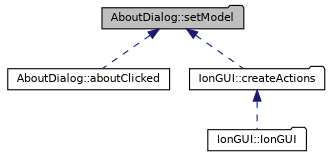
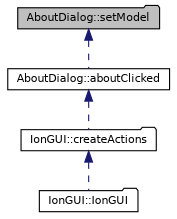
edge "IonGUI::createActions" -> "AboutDialog::setModel": now "IonGUI::createActions" -> "AboutDialog::aboutClicked"
